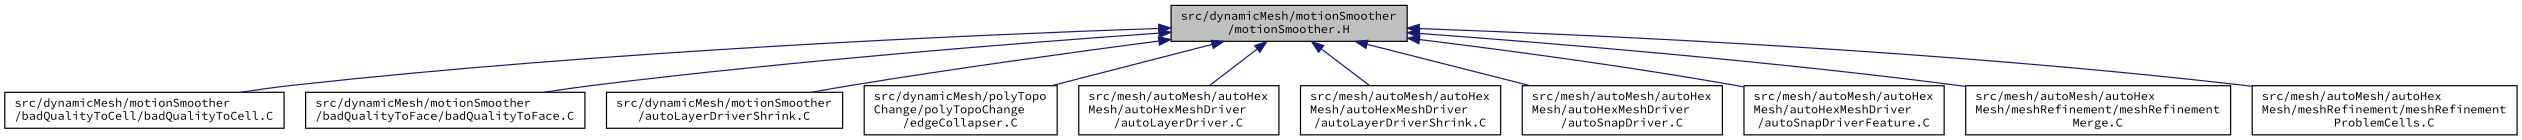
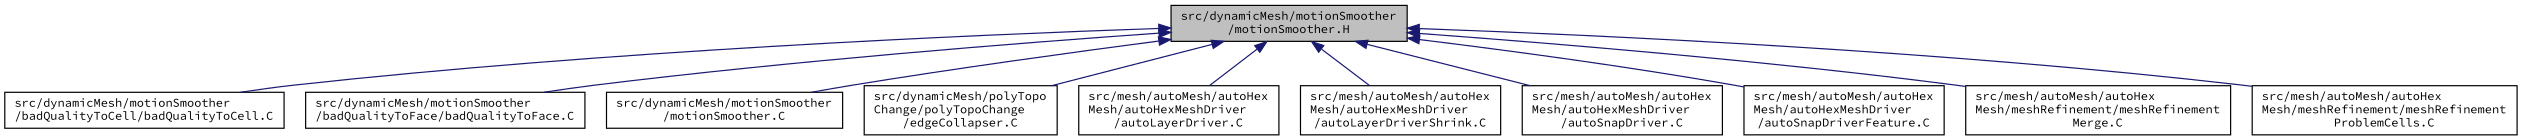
node "src/dynamicMesh/motionSmoother /autoLayerDriverShrink.C": label "src/dynamicMesh/motionSmoother /autoLayerDriverShrink.C" -> "src/dynamicMesh/motionSmoother /motionSmoother.C"
